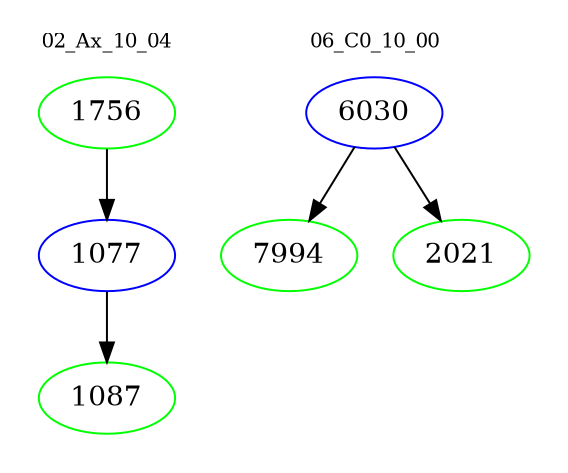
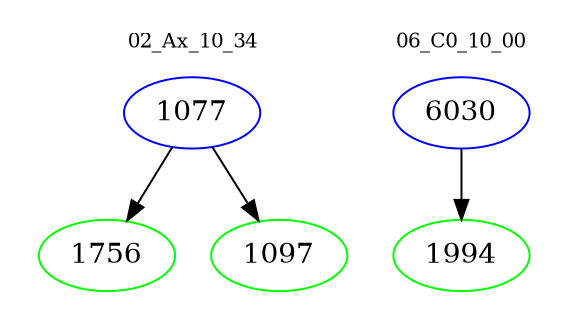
cluster "02_Ax_10_04": label "02_Ax_10_04" -> "02_Ax_10_34"
edge "1756" -> "1077": reversed
node "7994": label "7994" -> "1994"
node "2021": removed
node "1087": label "1087" -> "1097"
